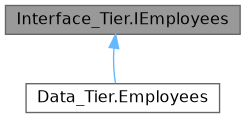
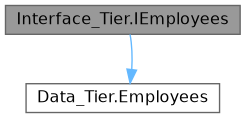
edge "Data_Tier.Employees" -> "Interface_Tier.IEmployees": reversed
